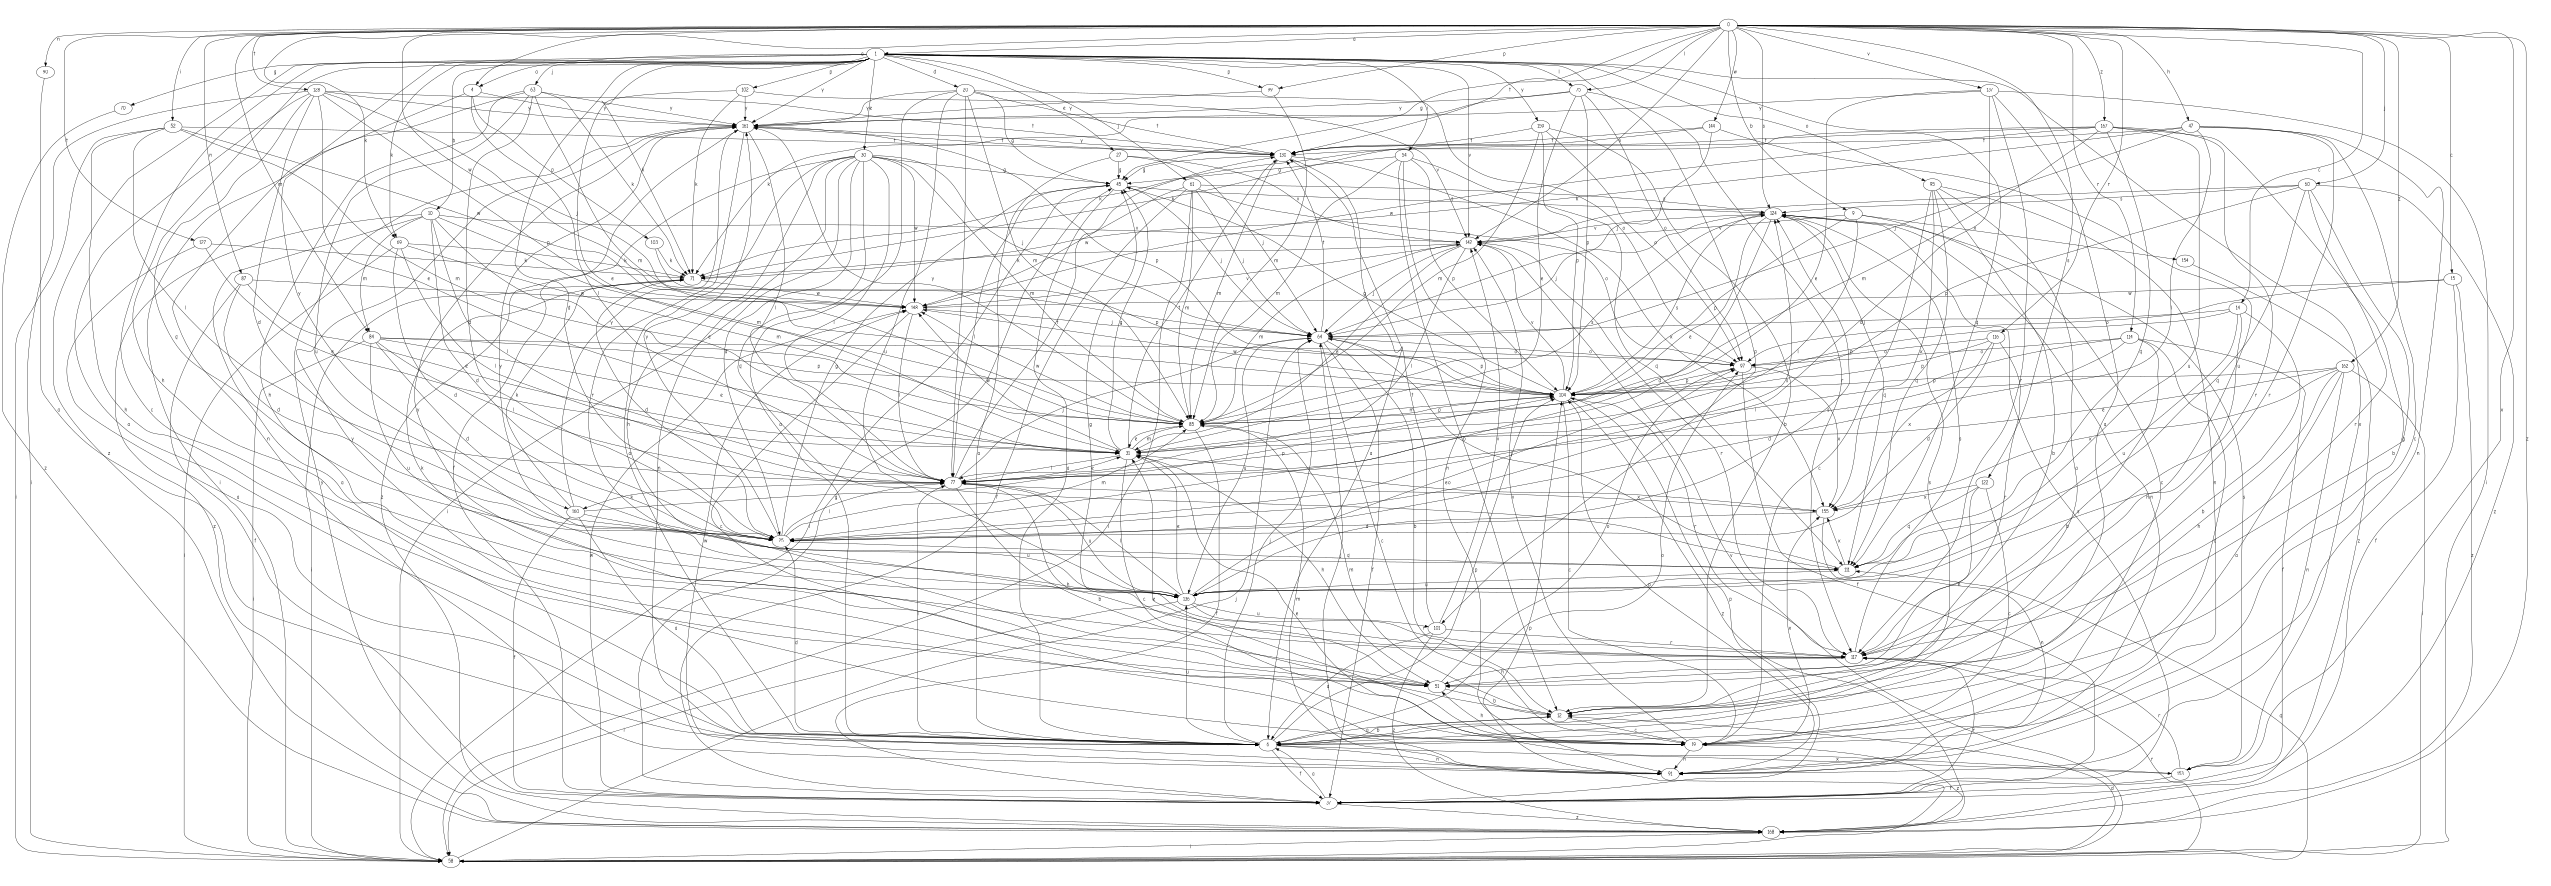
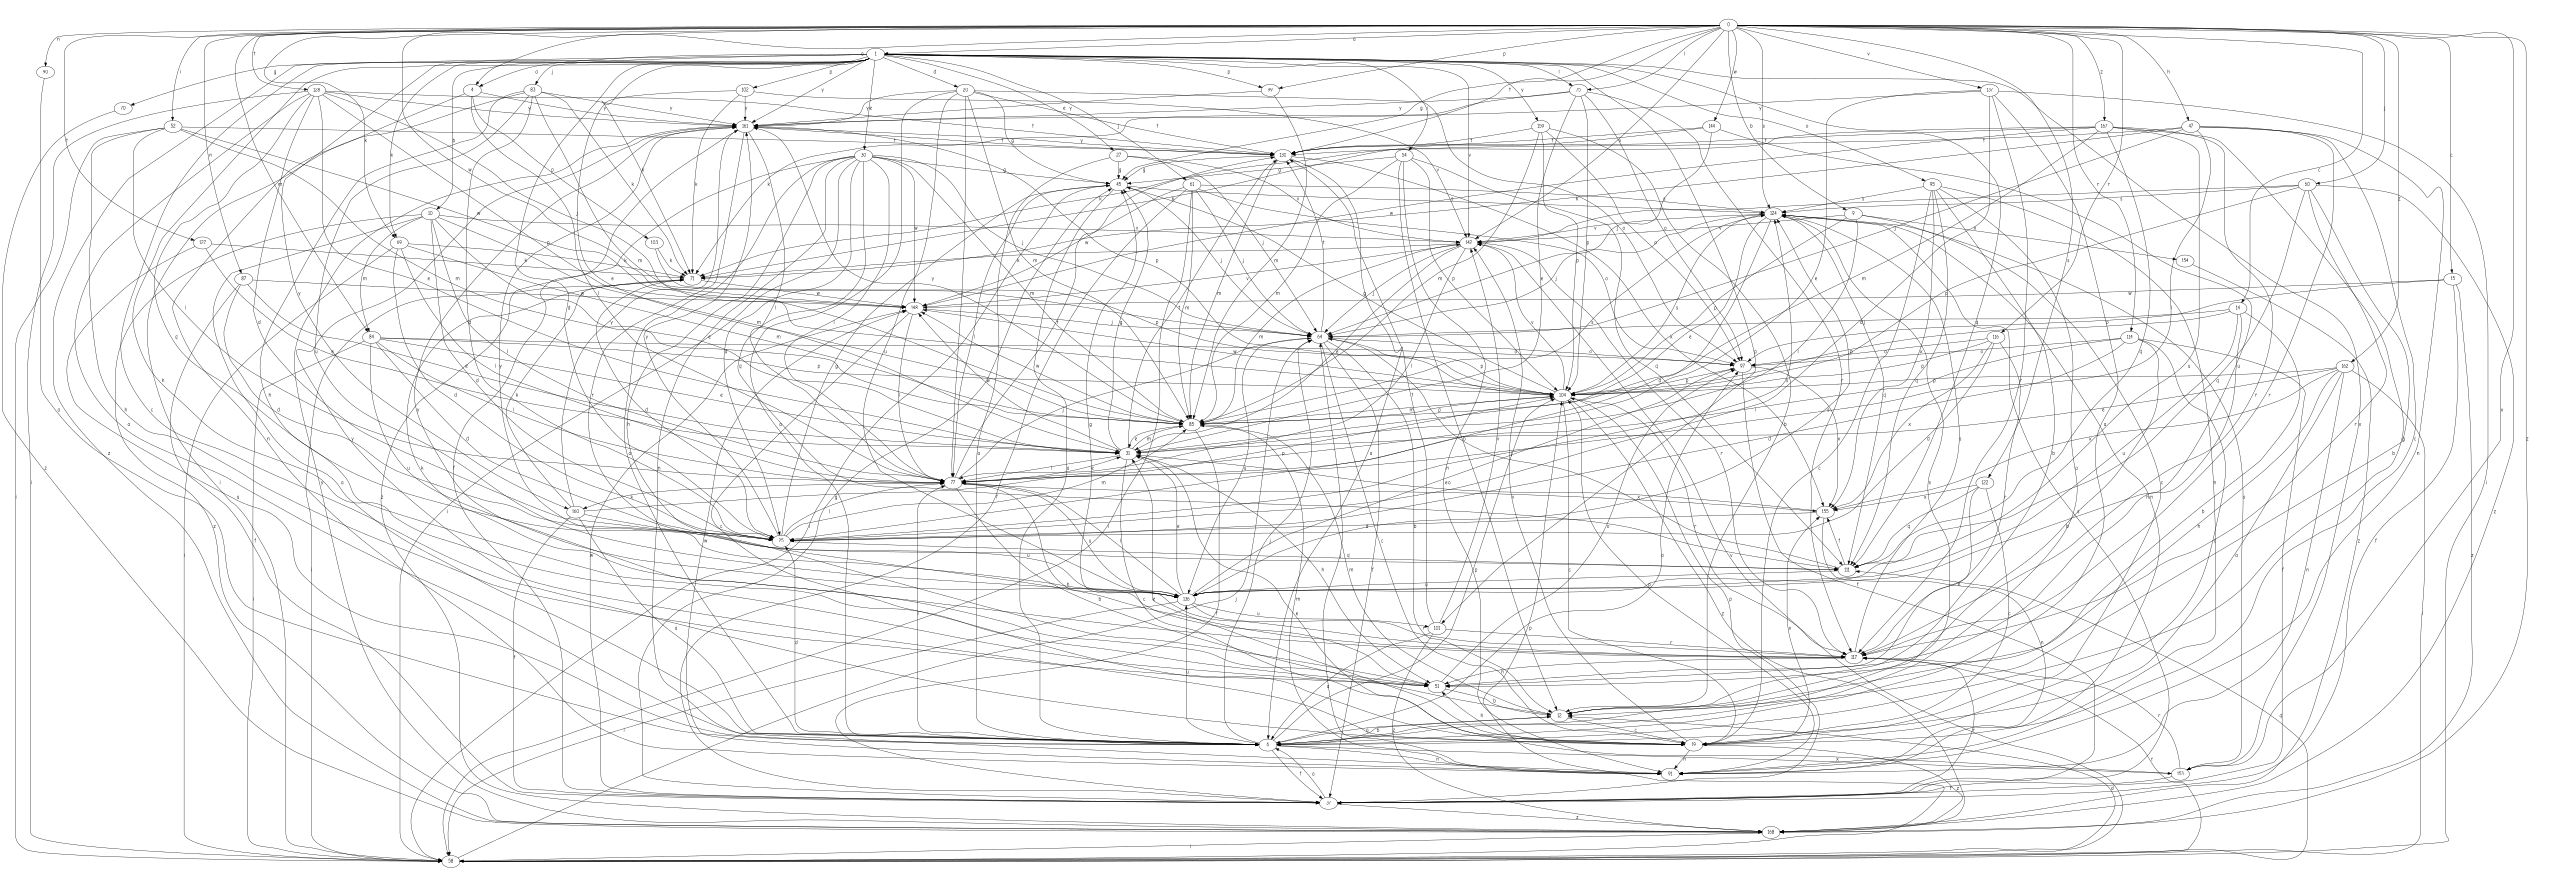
node "63": label "63" -> "83"
edge "95" -> "124": added, label "s"
edge "111" -> "155": label "x" -> "f"
